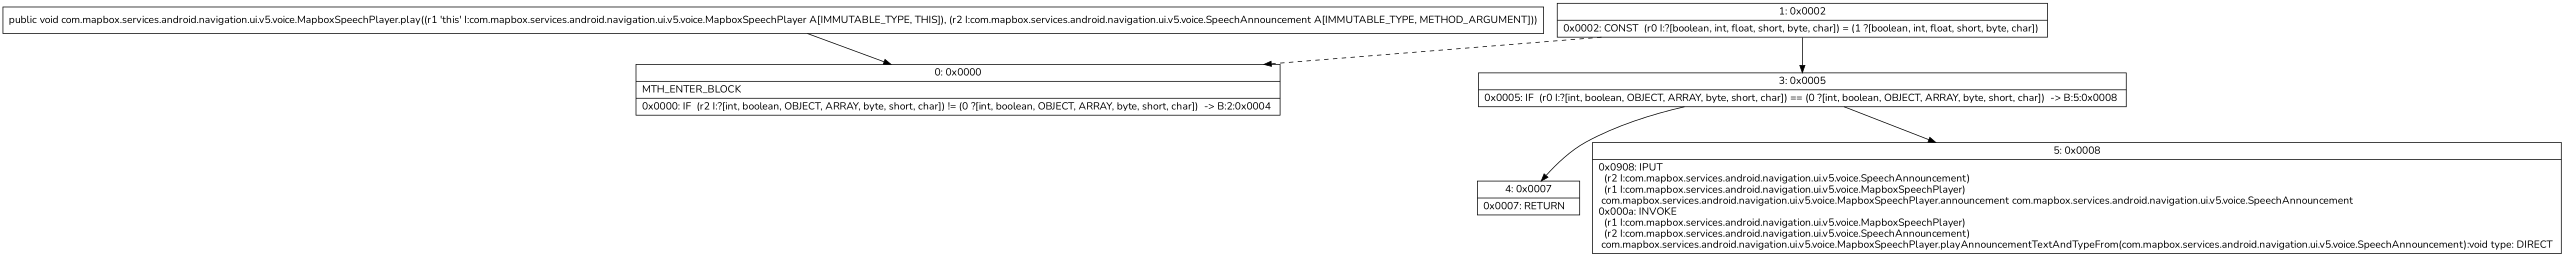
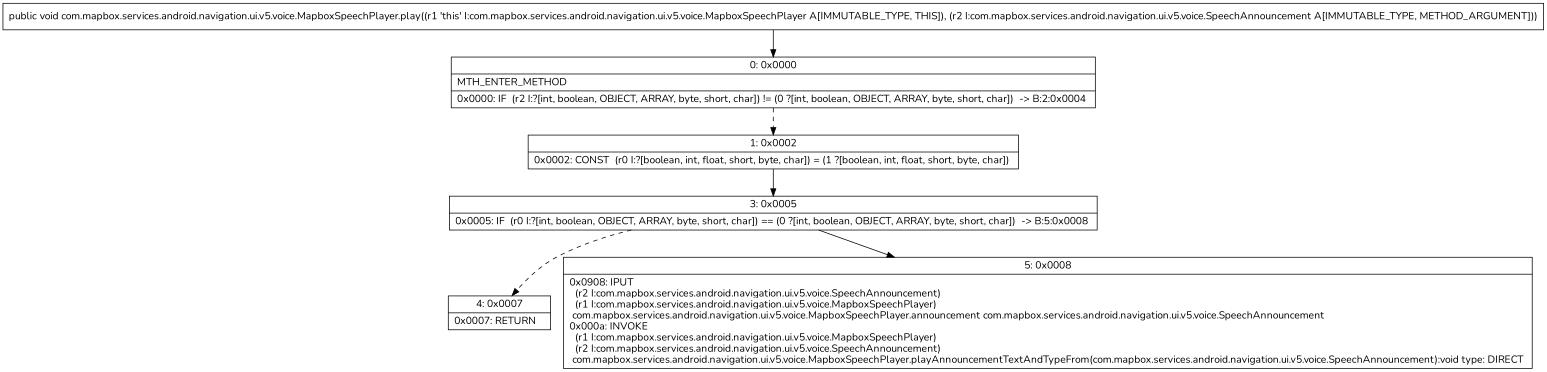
edge "1: 0x0002" -> "0: 0x0000": reversed
node "0: 0x0000": text "MTH_ENTER_BLOCK" -> "MTH_ENTER_METHOD"
edge "3: 0x0005" -> "4: 0x0007": style solid -> dashed
